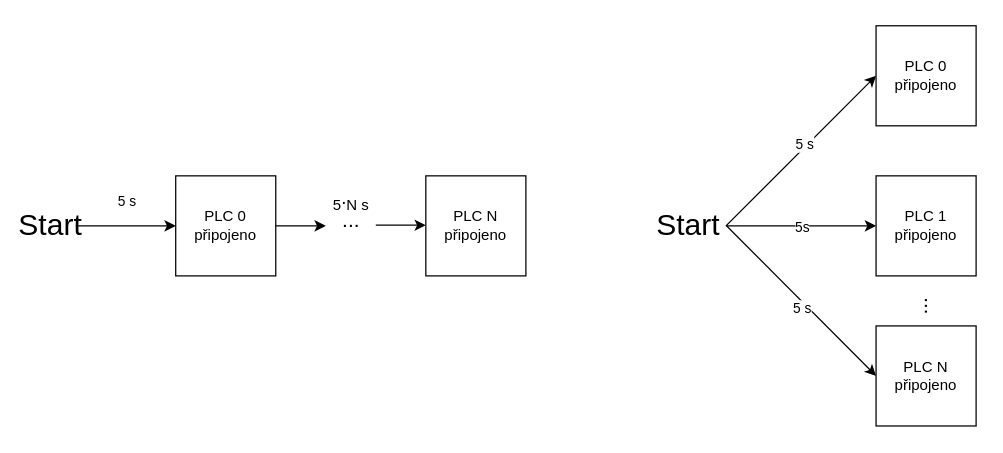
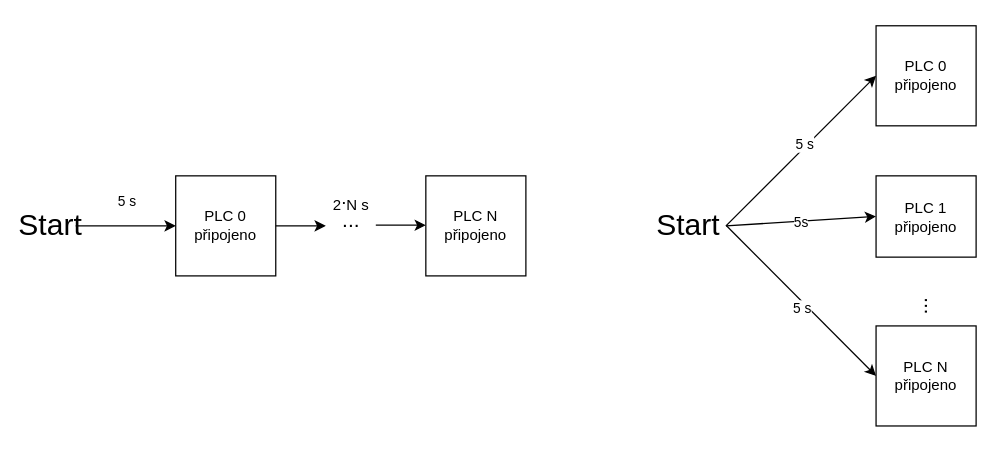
node "5.N s": label "5.N s" -> "2.N s"
node "PLC 1 připojeno": size 100x100 -> 100x81
